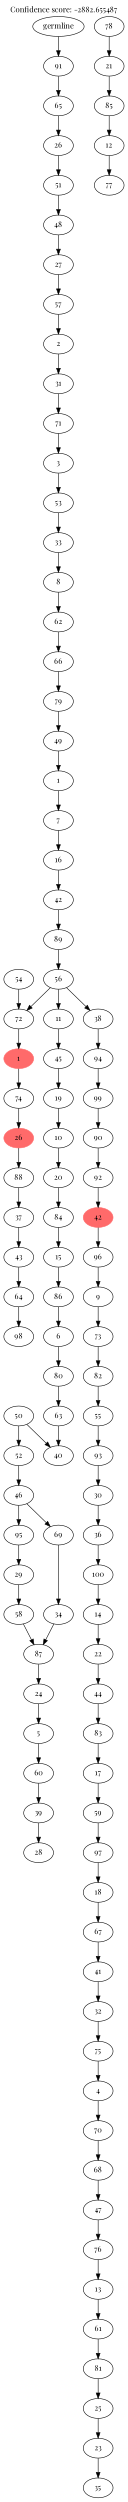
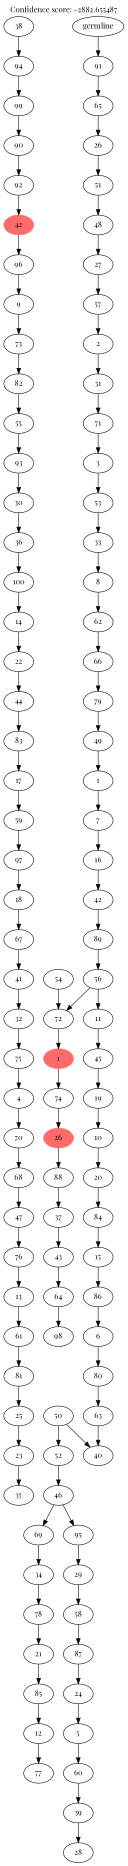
edge "56" -> "38": removed
edge "34" -> "87": now "34" -> "78"
